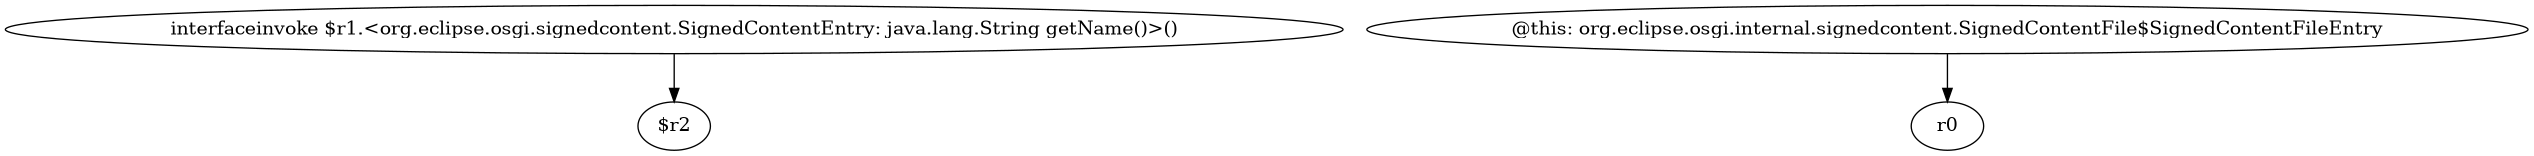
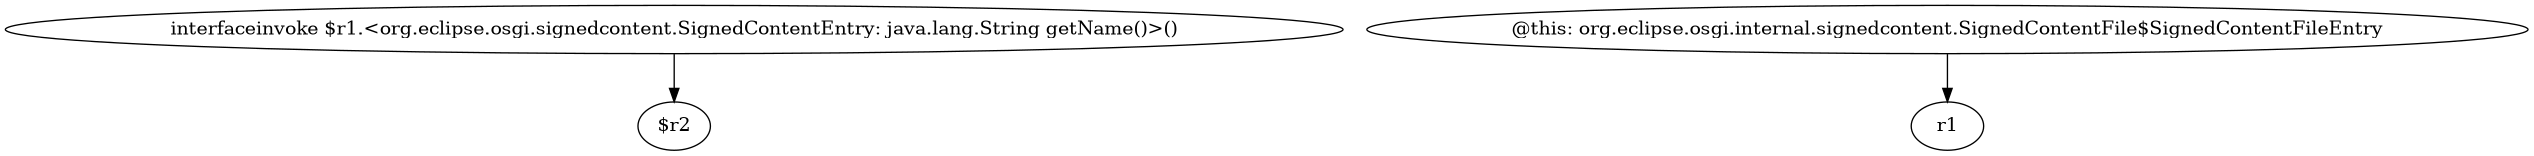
node "r0": label "r0" -> "r1"
